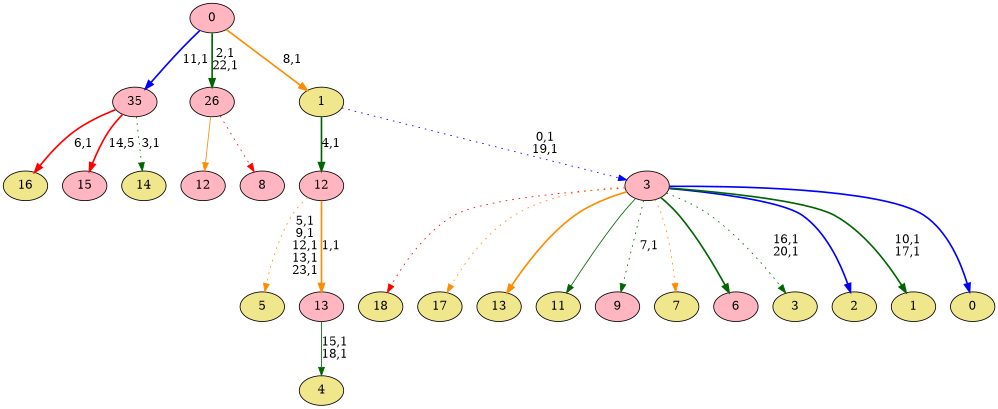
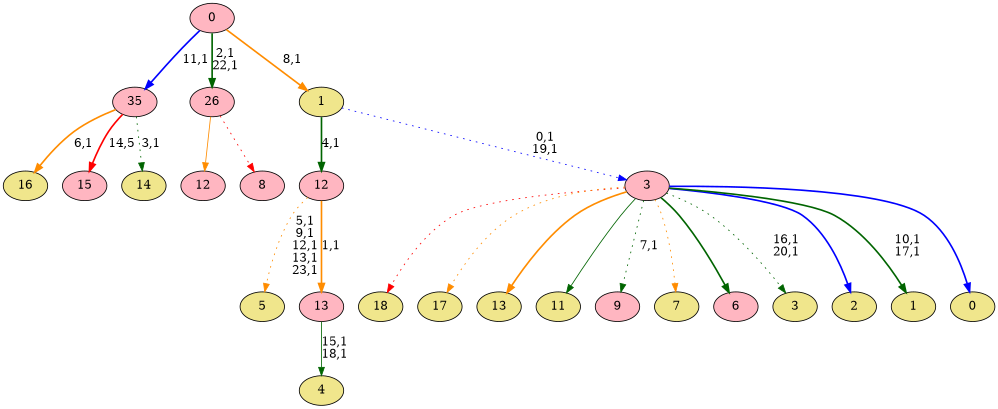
edge "35" -> "16": color red -> darkorange
